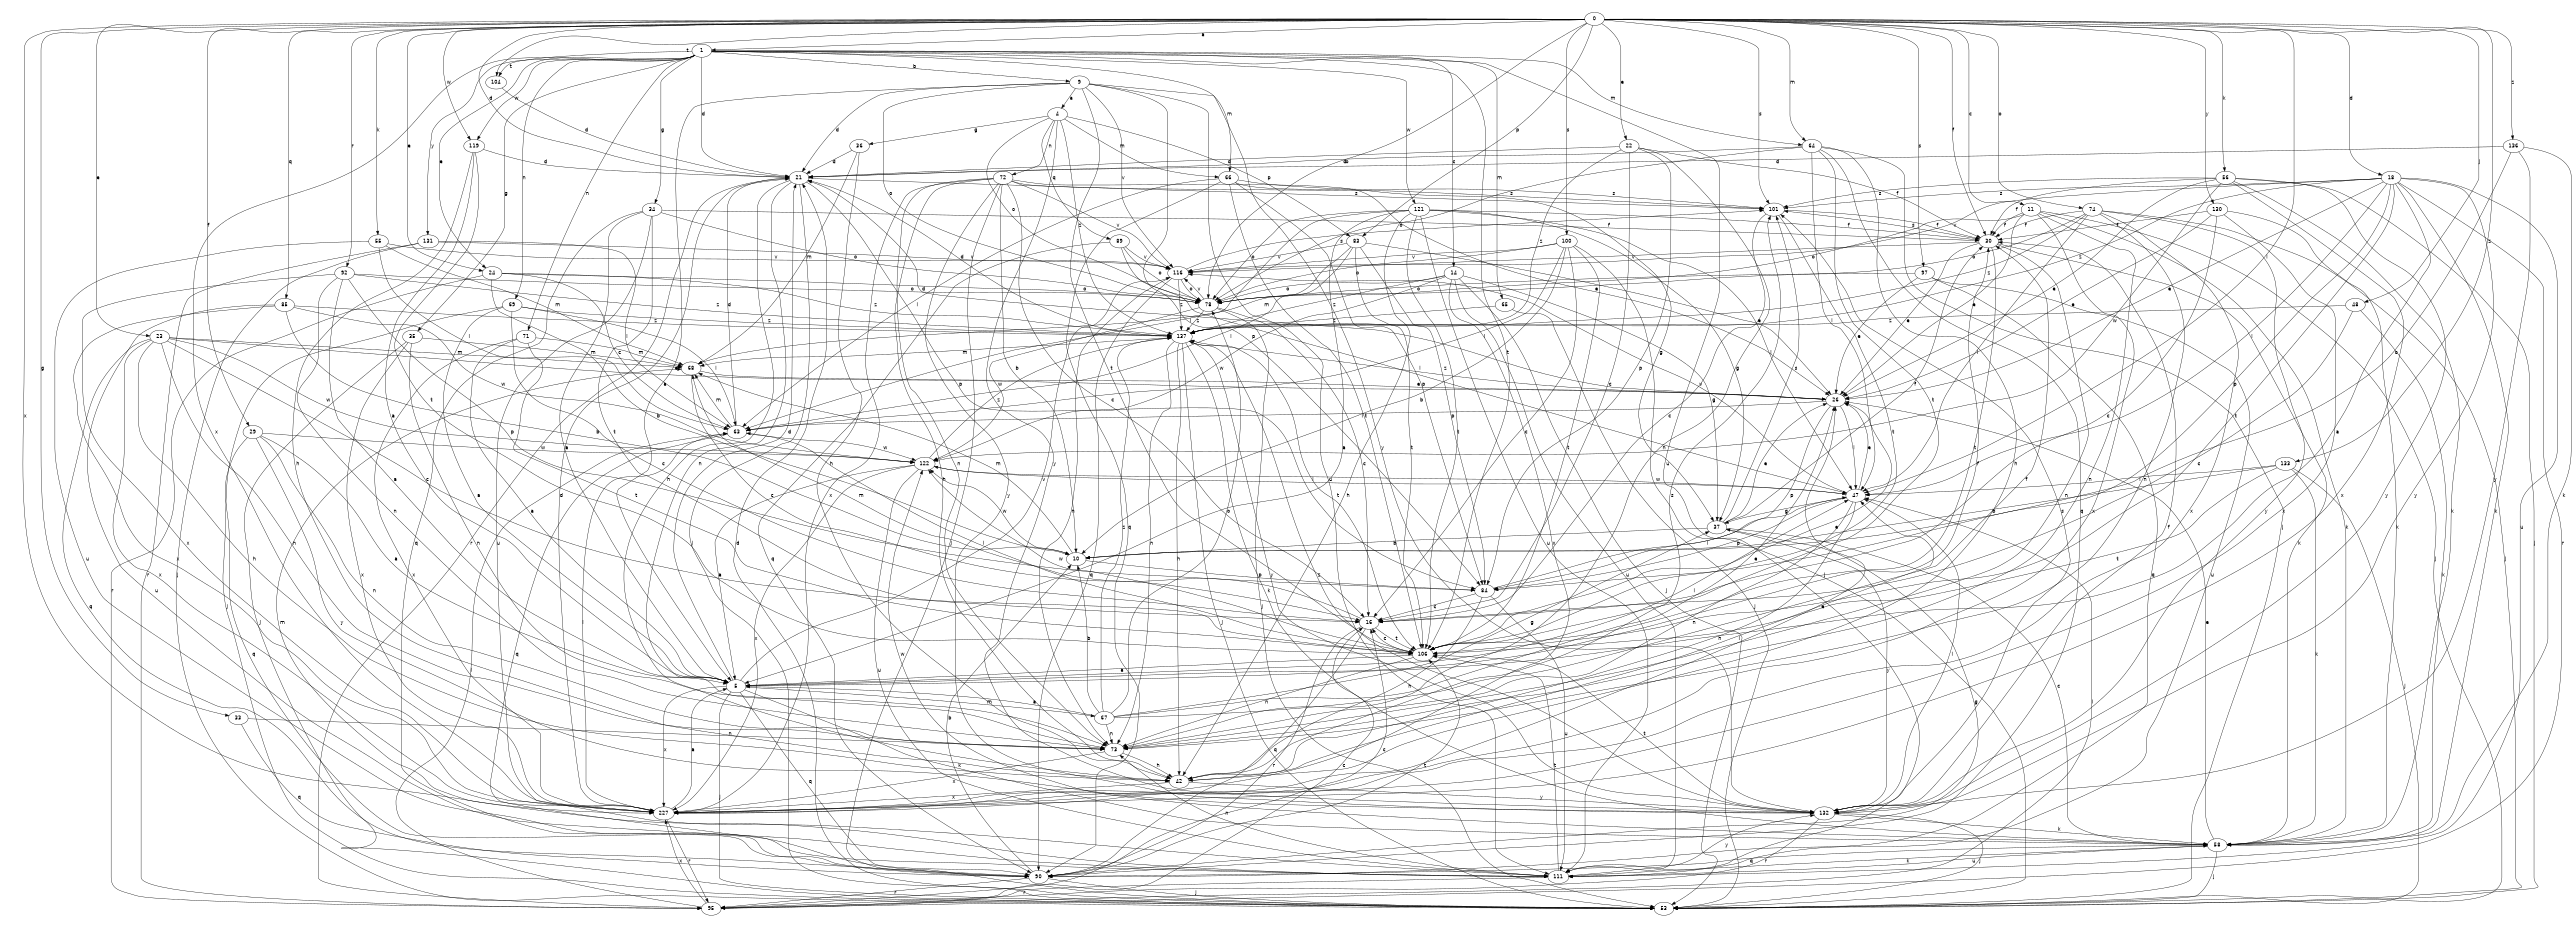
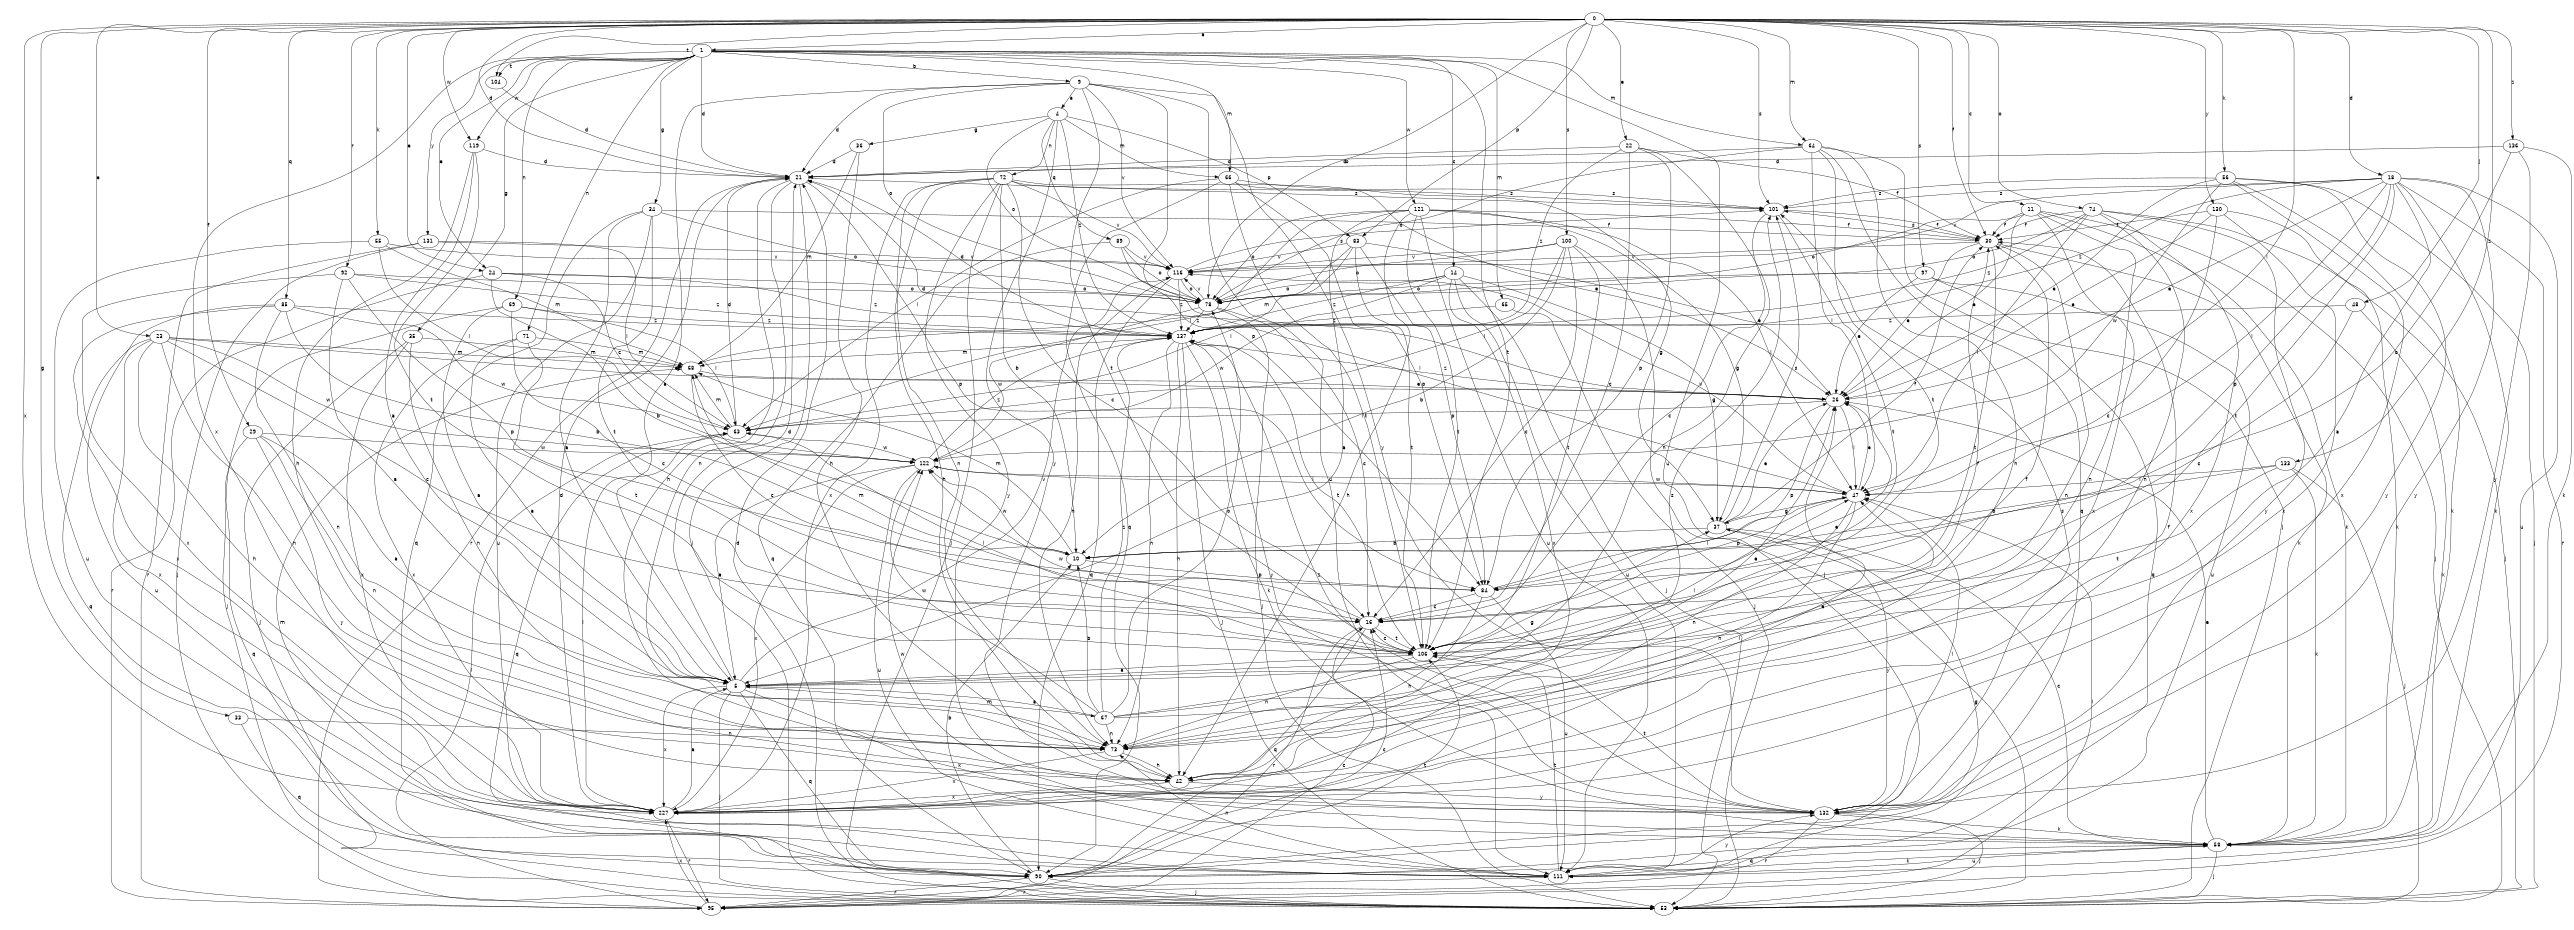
edge "56" -> "30": removed, label "f"
edge "67" -> "122": added, label "w"
edge "92" -> "73": now "85" -> "73"
